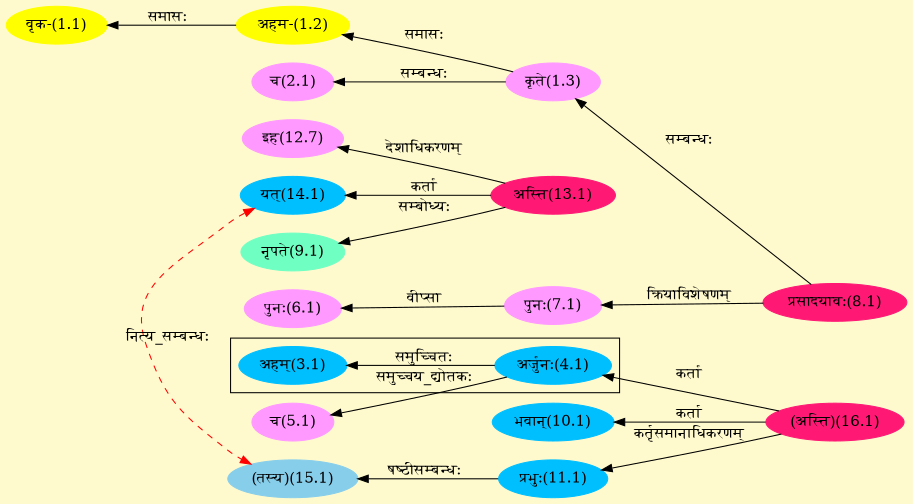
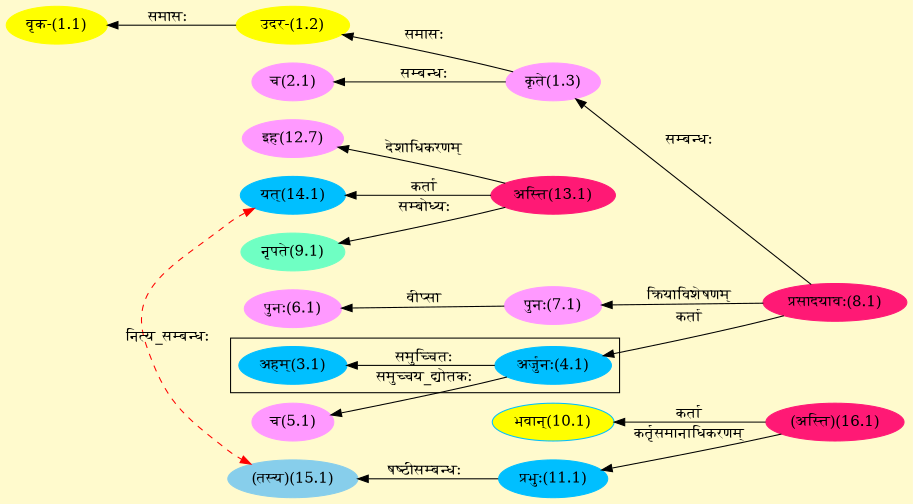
node "अहम-(1.2)": label "अहम-(1.2)" -> "उदर-(1.2)"
edge "(अस्ति)(16.1)" -> "अर्जुनः(4.1)": now "प्रसादयावः(8.1)" -> "अर्जुनः(4.1)"
node "भवान्(10.1)": fillcolor #00bfff -> #ffff00
